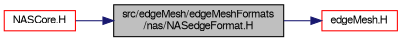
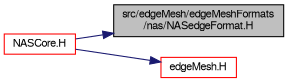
edge "src/edgeMesh/edgeMeshFormats /nas/NASedgeFormat.H" -> "edgeMesh.H": now "NASCore.H" -> "edgeMesh.H"
